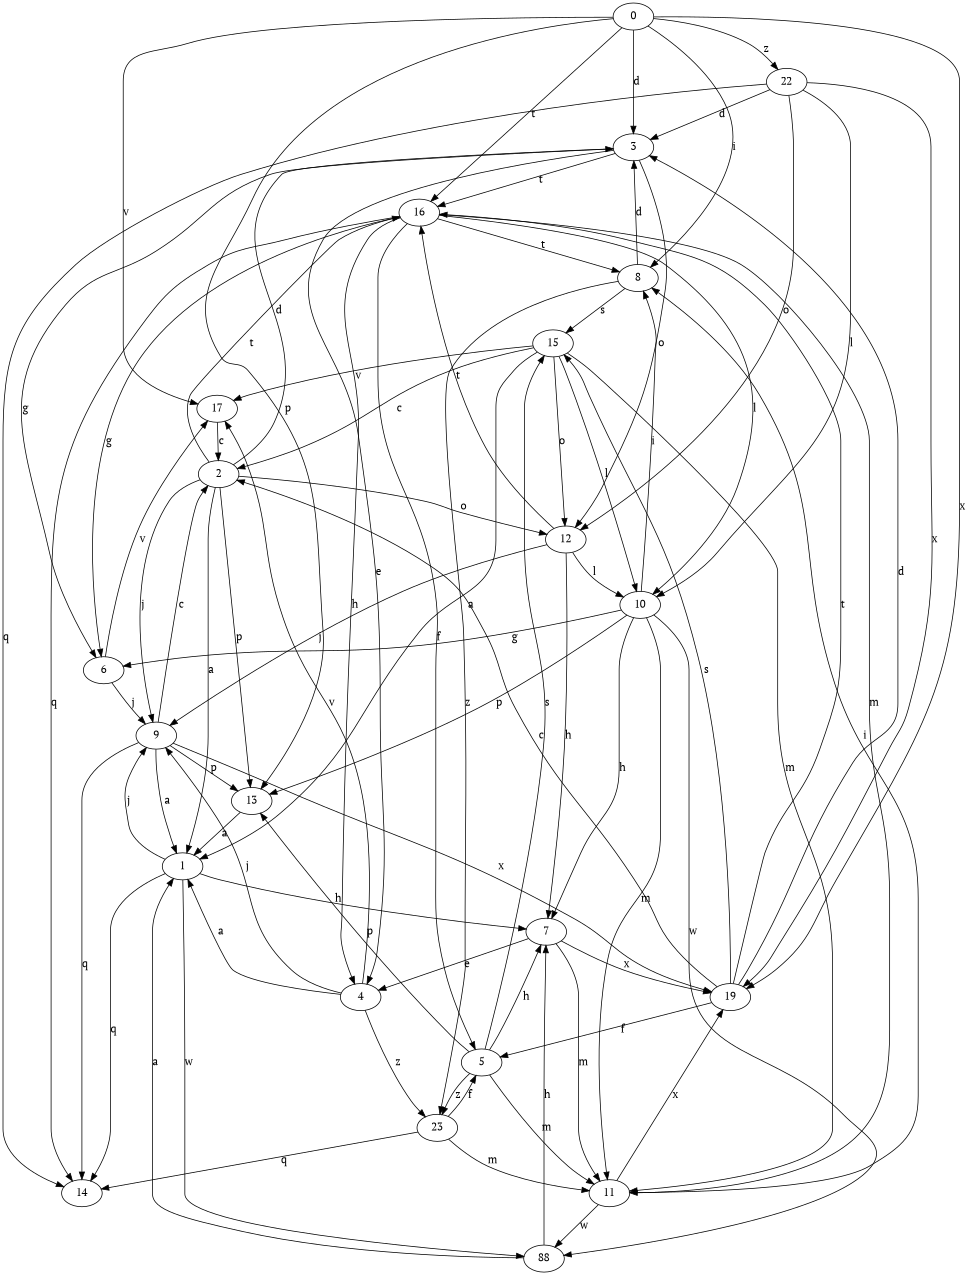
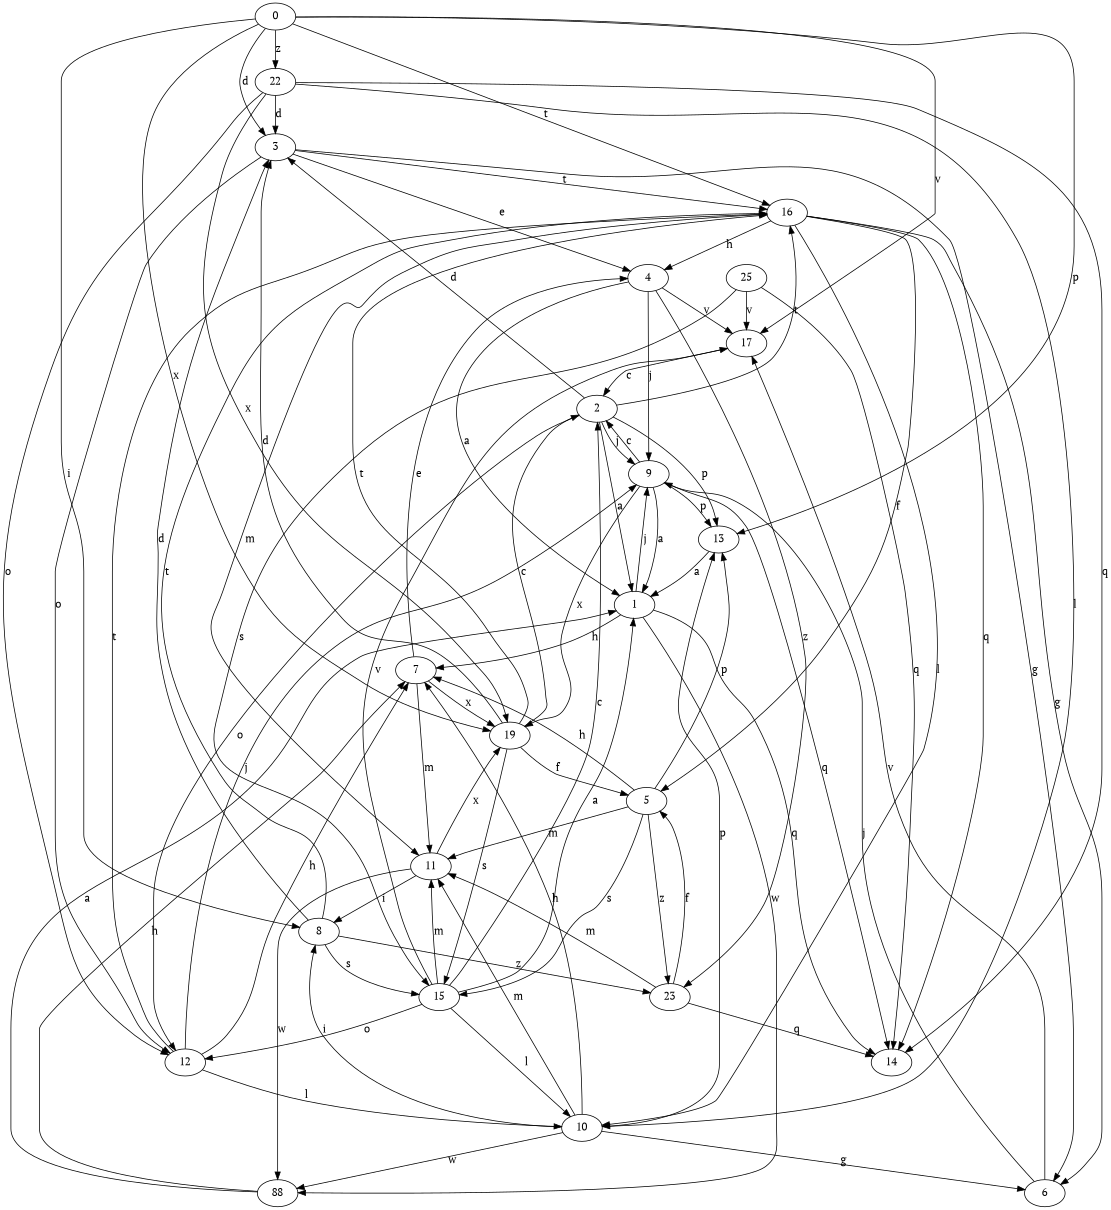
edge "16" -> "8": reversed
node "25": added
